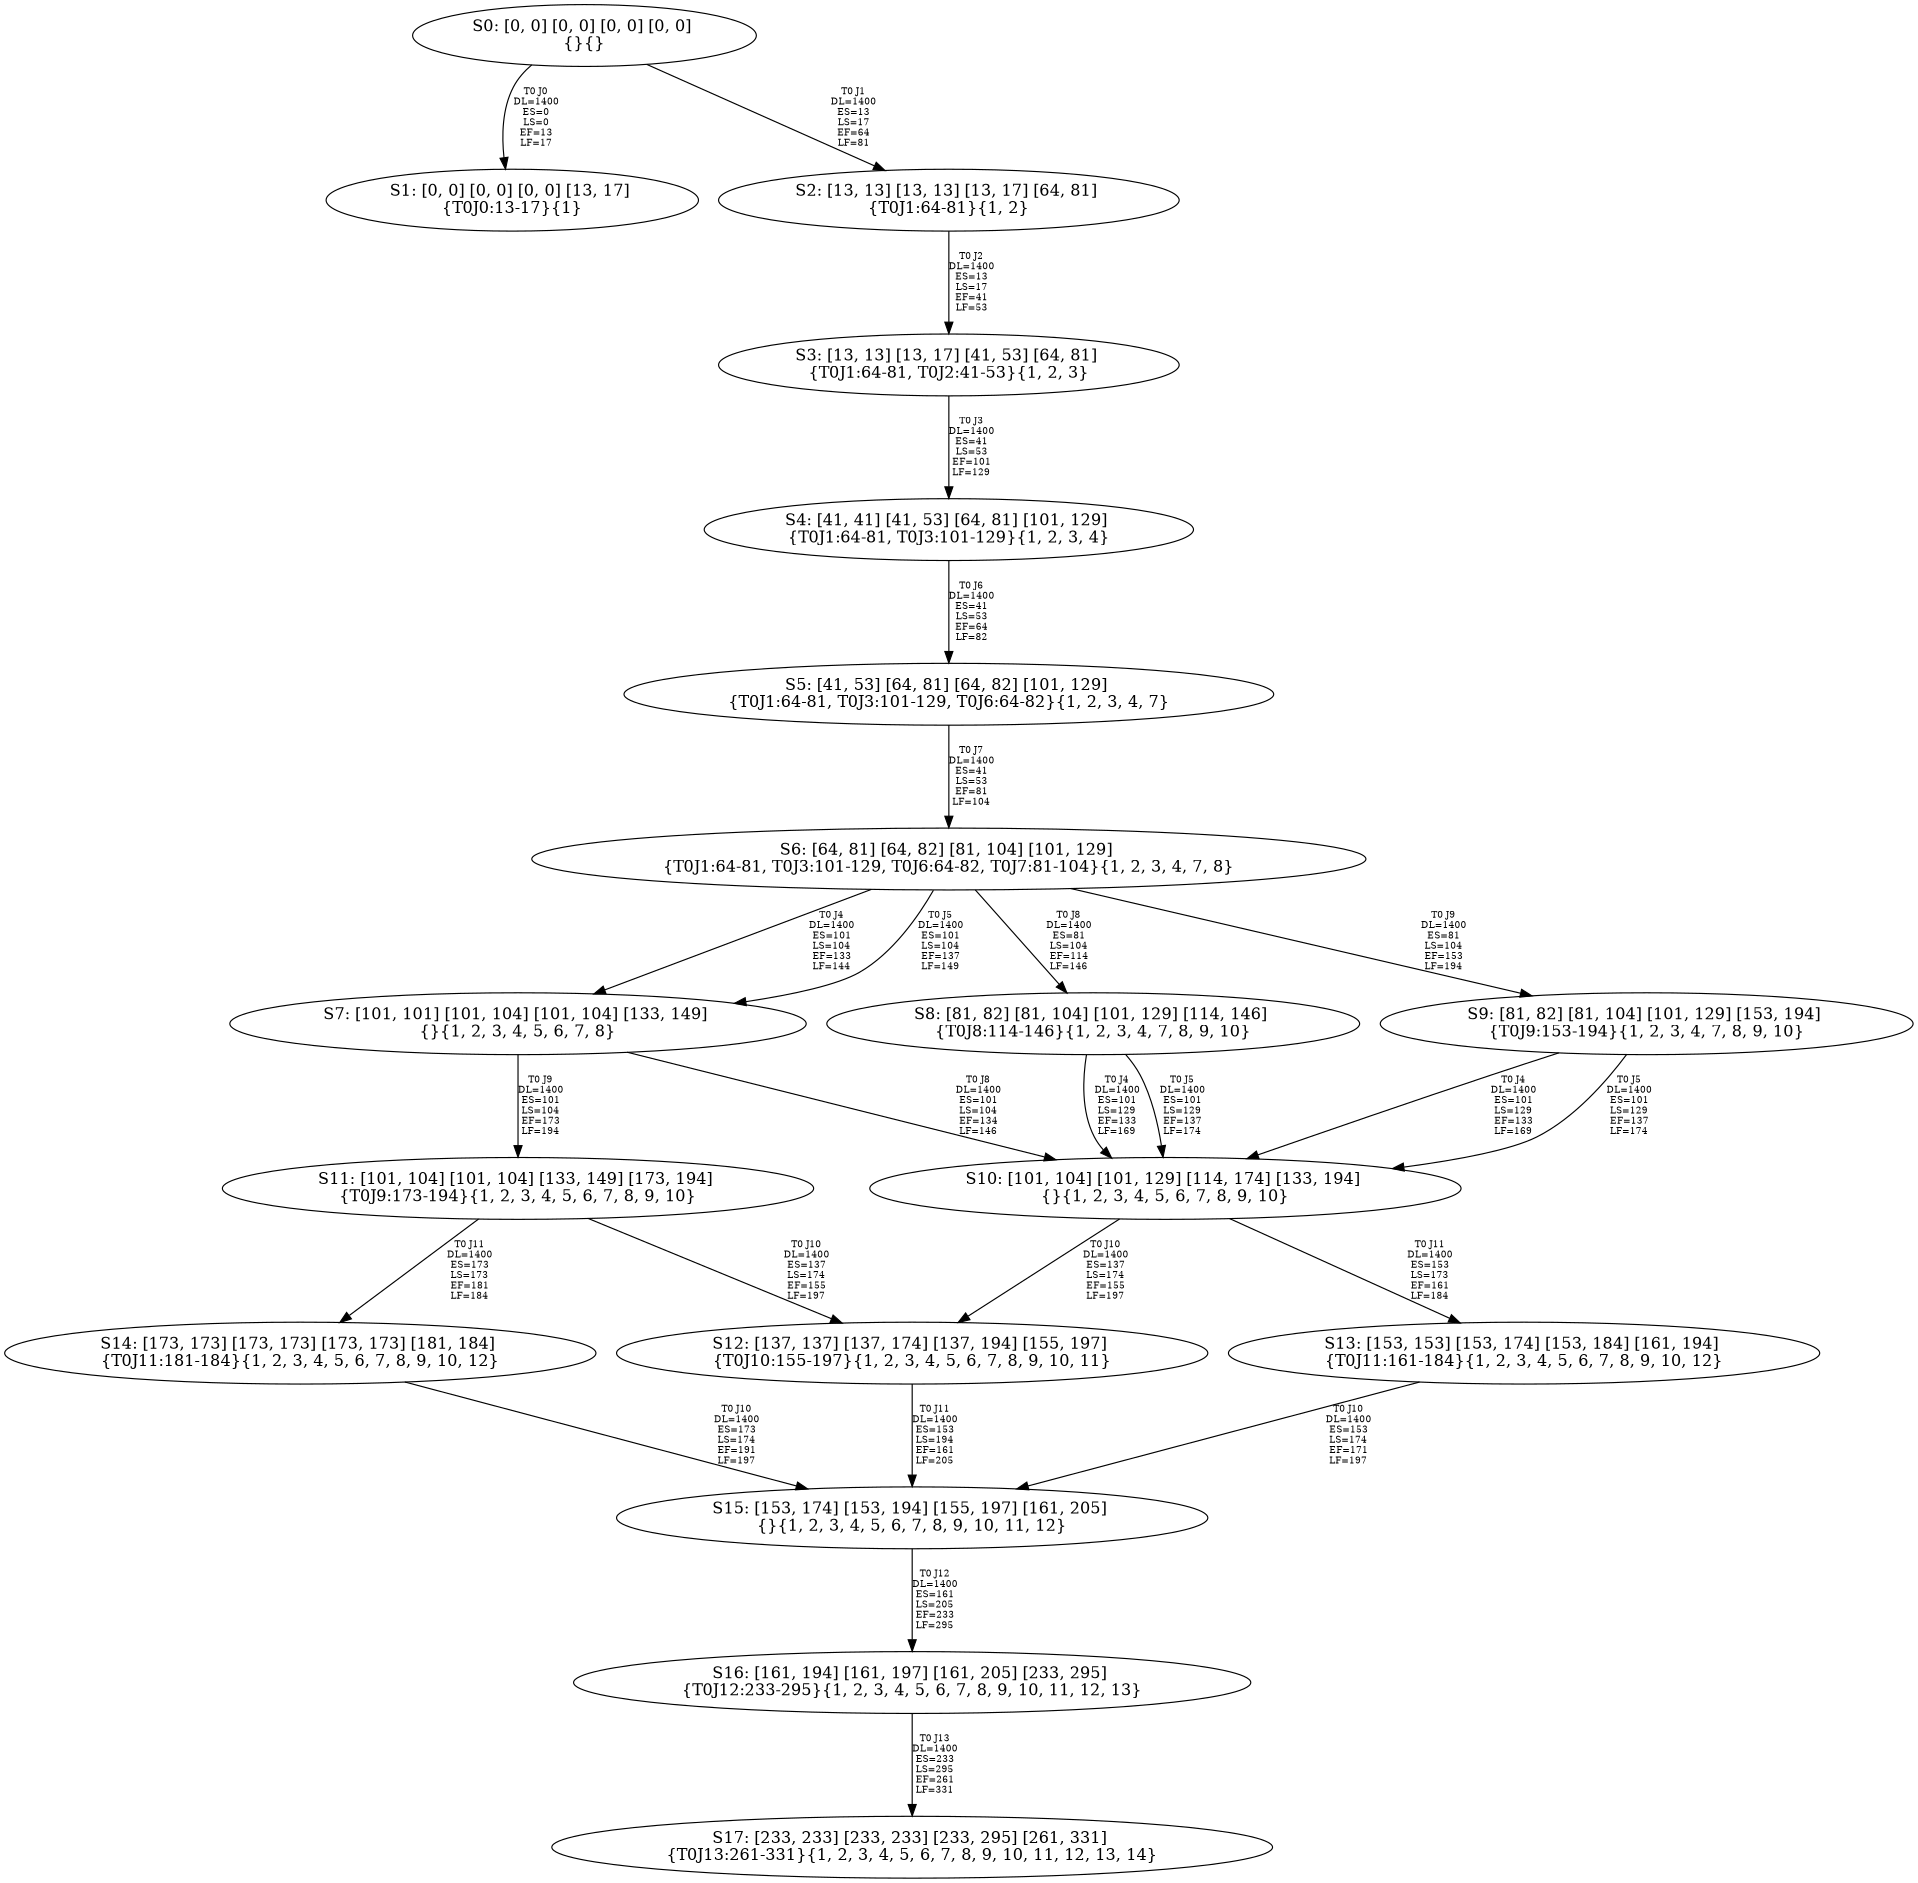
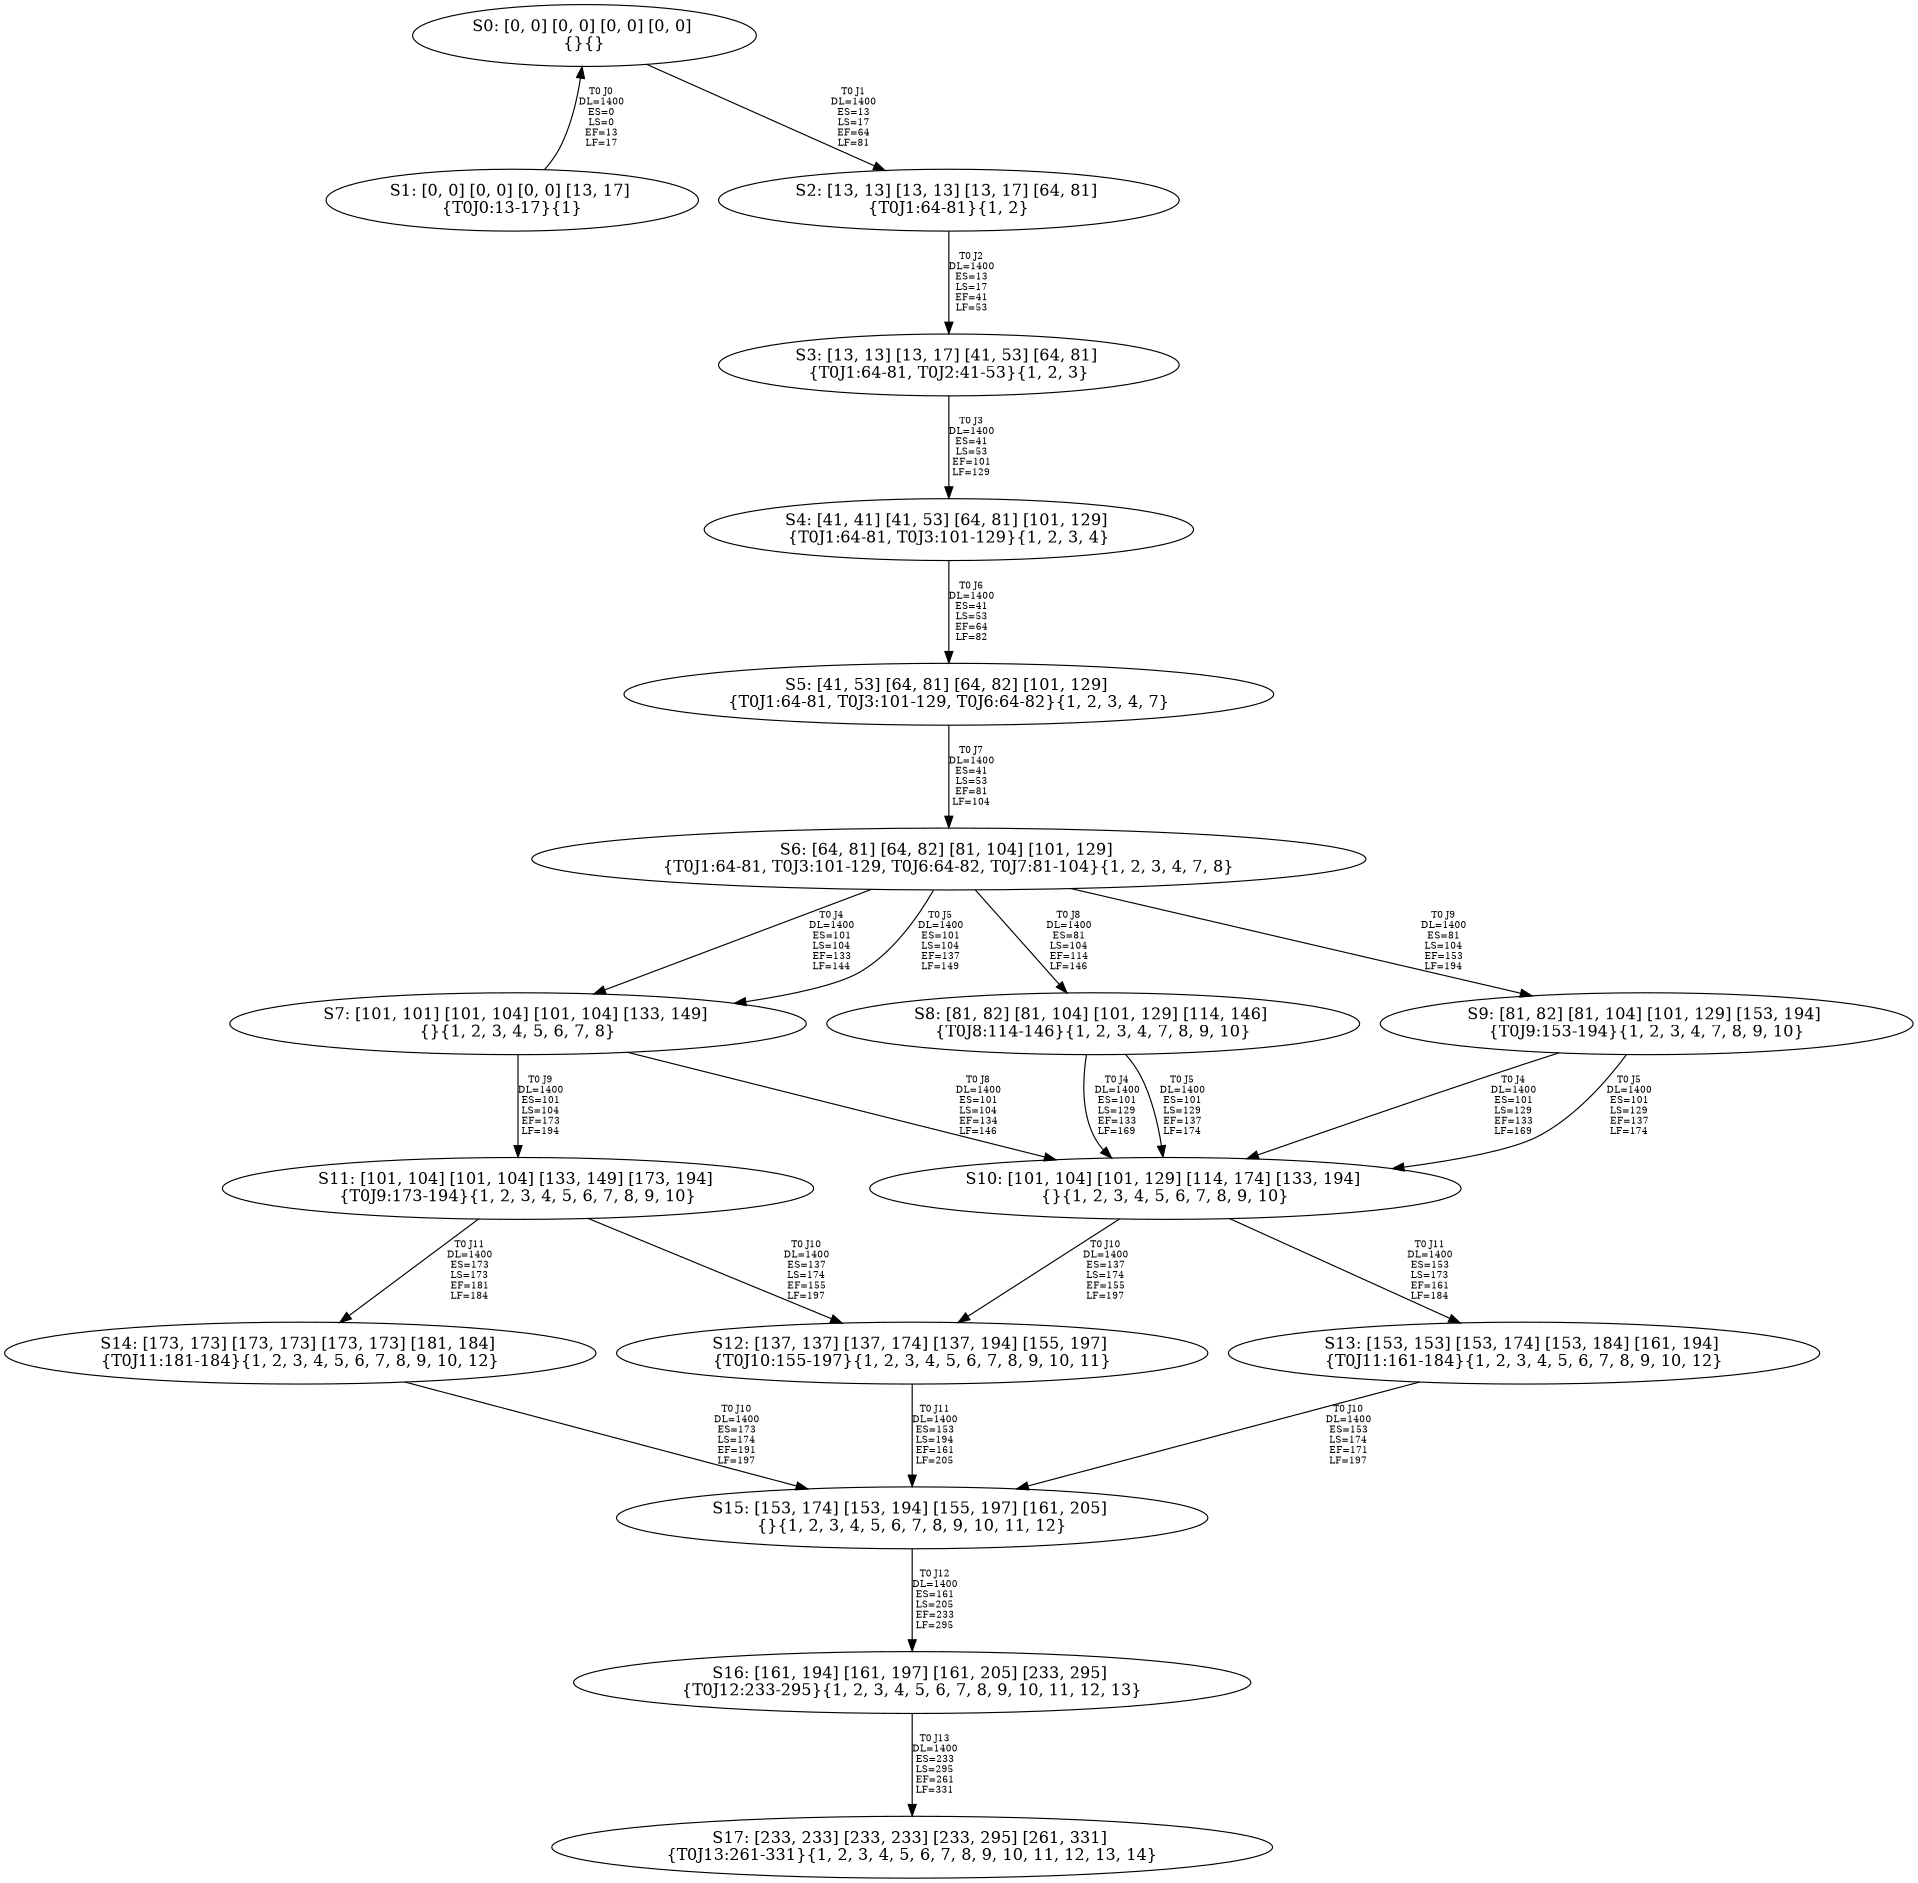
edge "S0: [0, 0] [0, 0] [0, 0] [0, 0] {}{}" -> "S1: [0, 0] [0, 0] [0, 0] [13, 17] {T0J0:13-17}{1}": reversed
